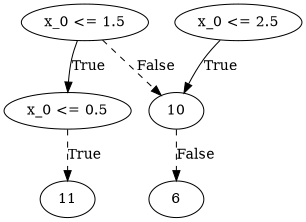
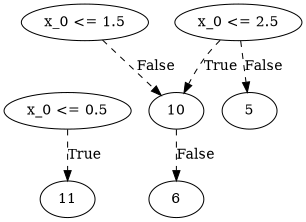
edge "x_0 <= 1.5" -> "x_0 <= 0.5": removed, label "True"
edge "x_0 <= 2.5" -> "10": style solid -> dashed
node "5": added
